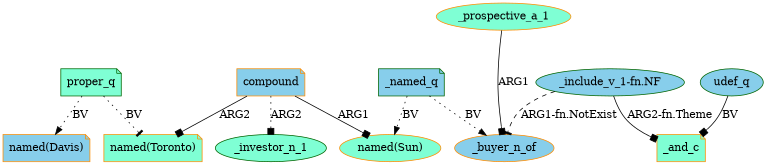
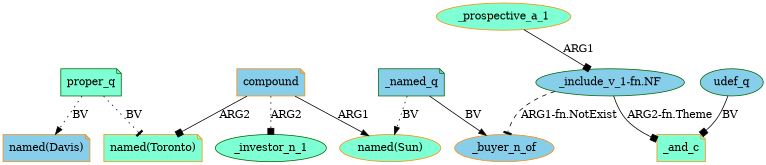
edge "_prospective_a_1" -> "_buyer_n_of": now "_prospective_a_1" -> "_include_v_1-fn.NF"
edge "compound" -> "named(Sun)": arrowhead box -> normal
edge "_named_q" -> "_buyer_n_of": style dotted -> solid
